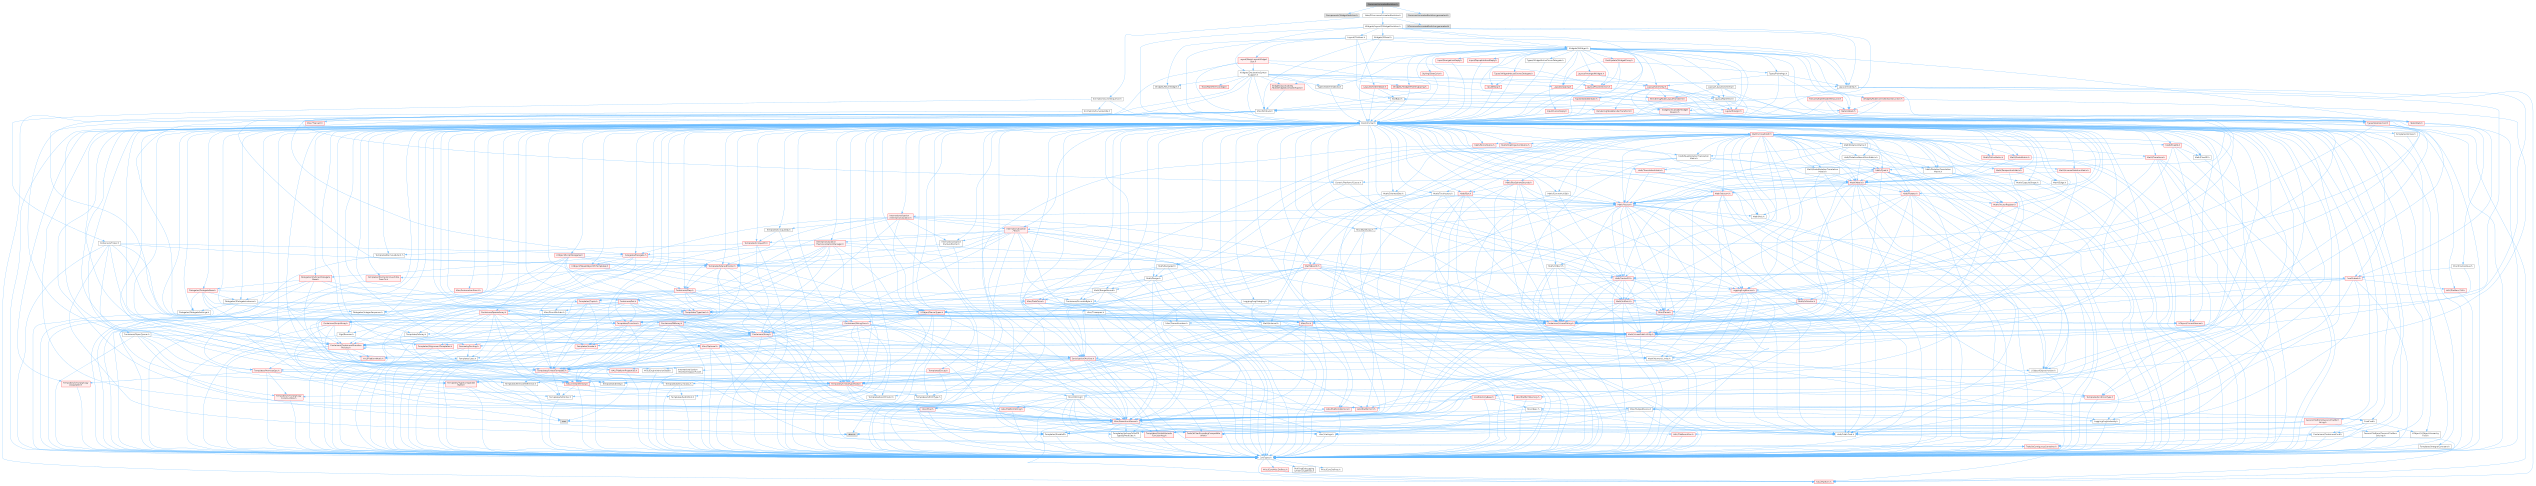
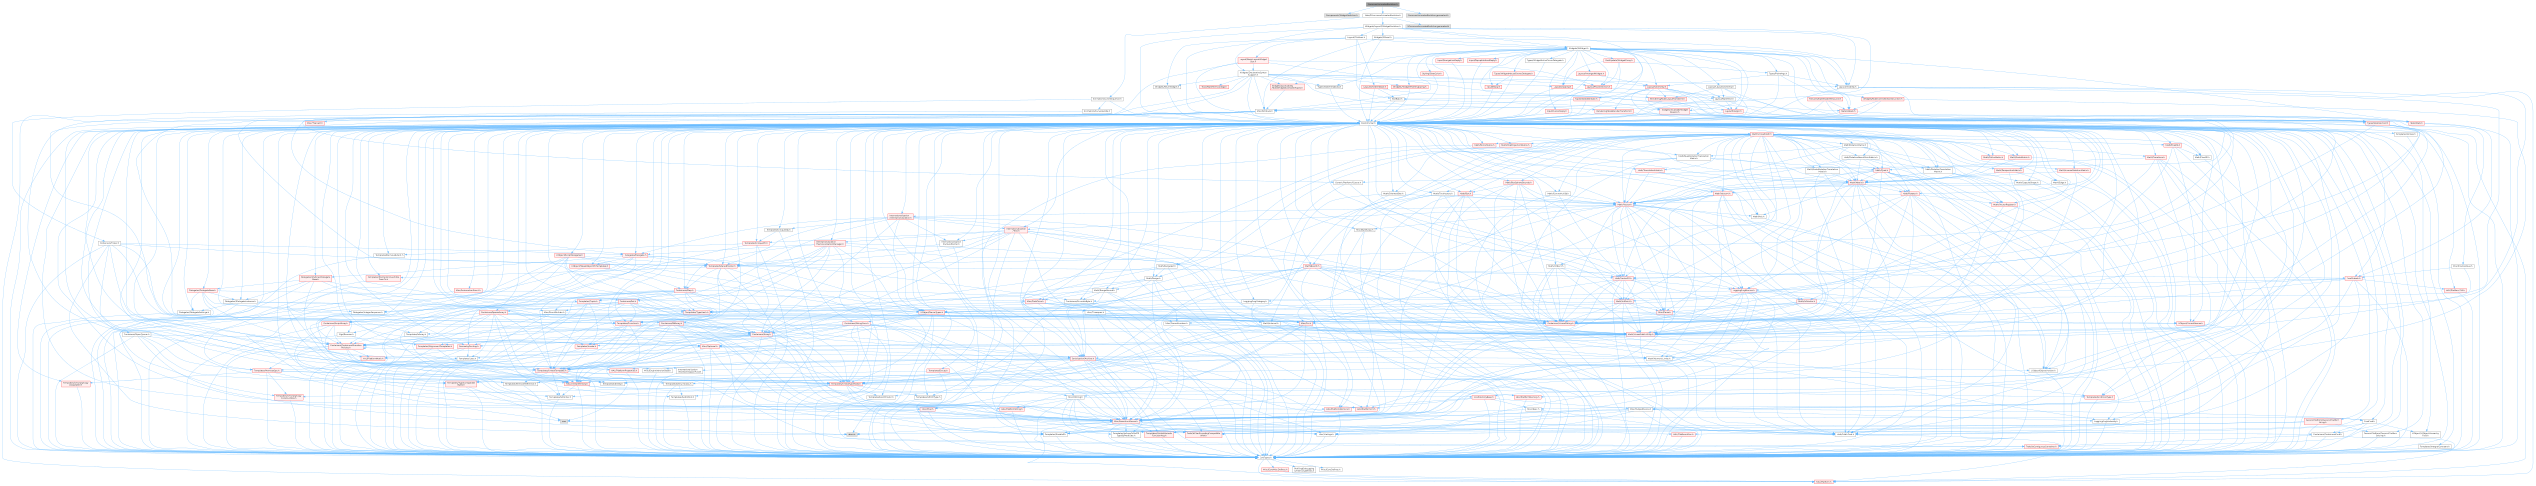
edge "Internationalization /Text.h" -> "Containers/EnumAsByte.h": now "Delegates/Delegate.h" -> "Containers/EnumAsByte.h"
edge "Containers/Map.h" -> "Containers/StringConv.h": now "Containers/Map.h" -> "Geometry/Sorting.h"
